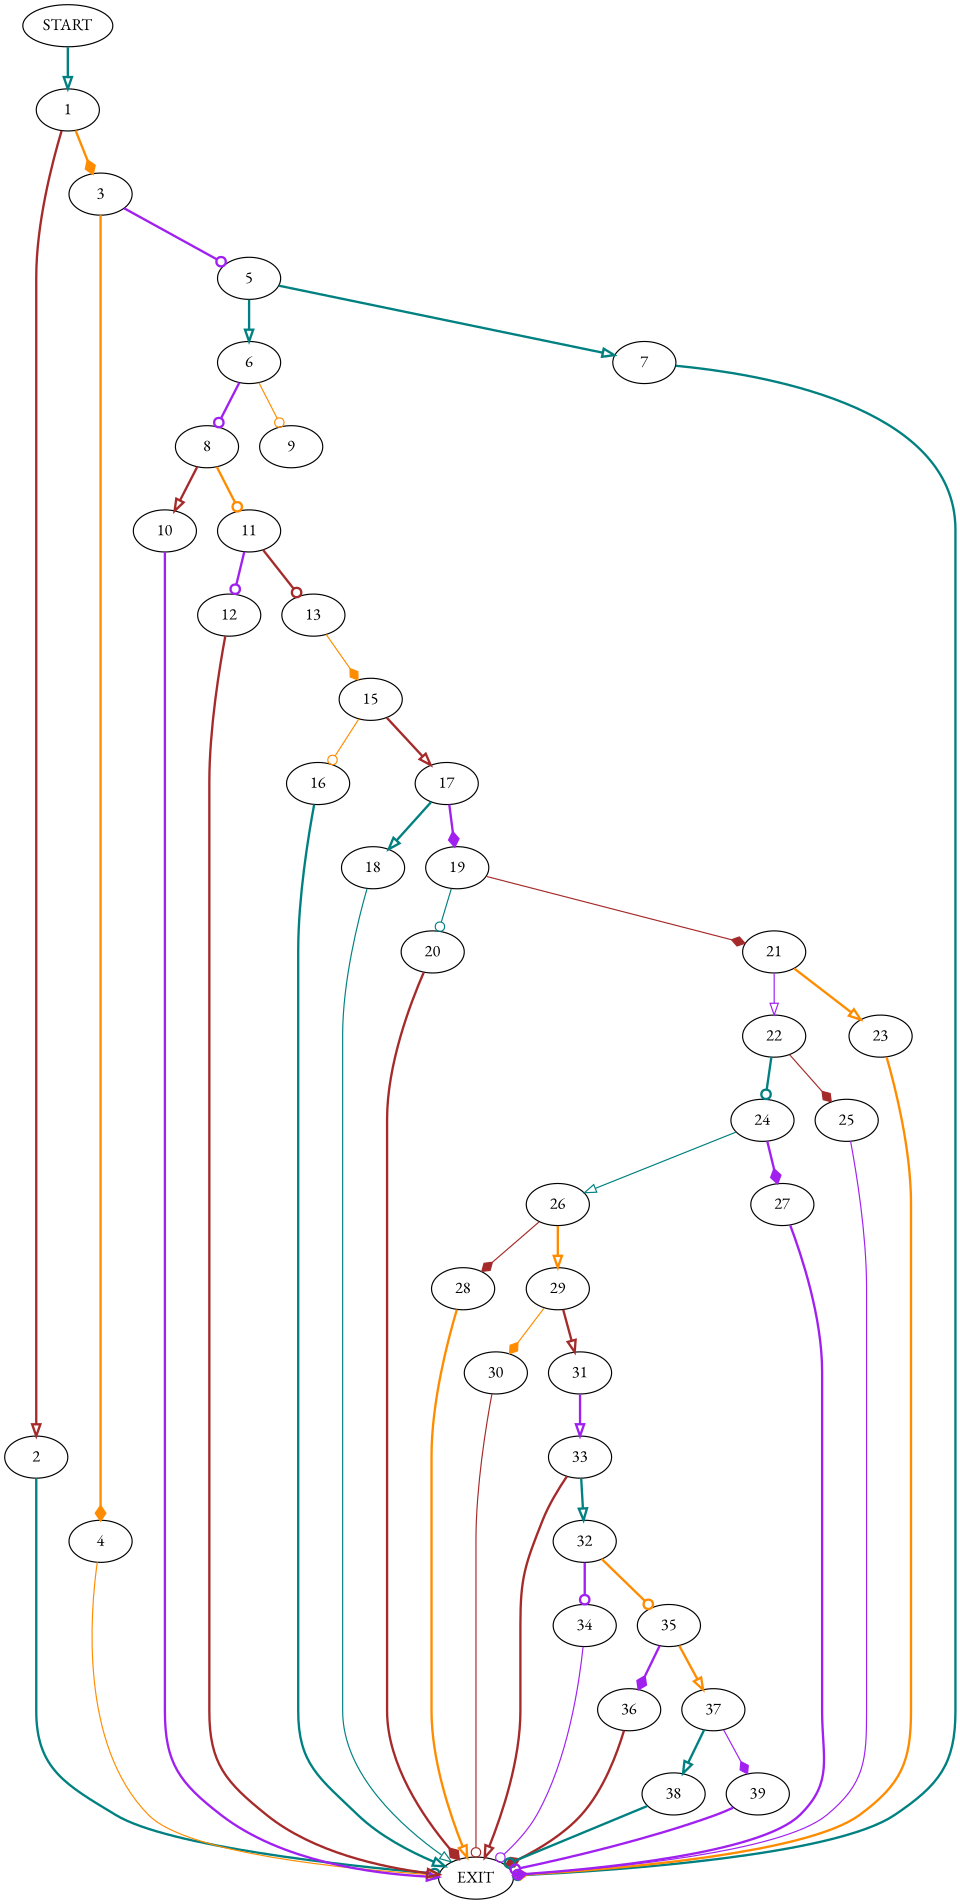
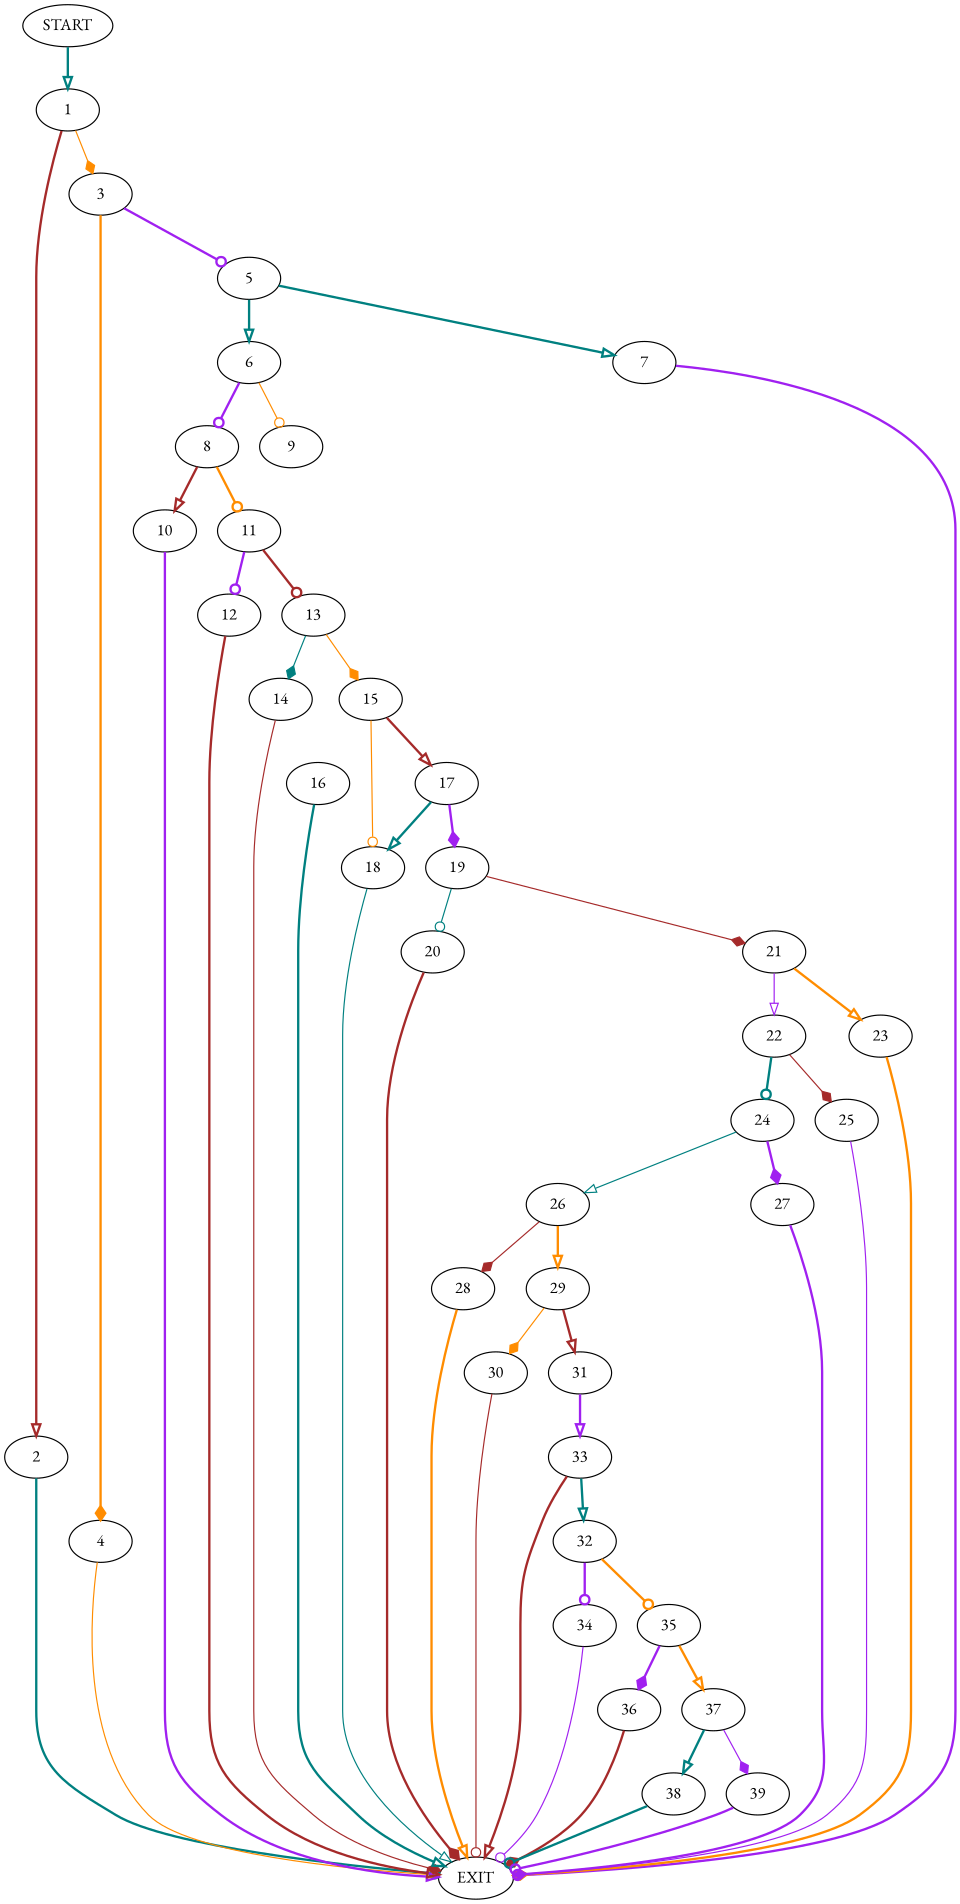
edge "1" -> "3": style bold -> solid
node "14": added
edge "15" -> "16": now "15" -> "18"
edge "7" -> "EXIT": color teal -> purple
